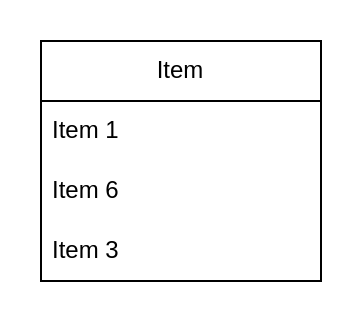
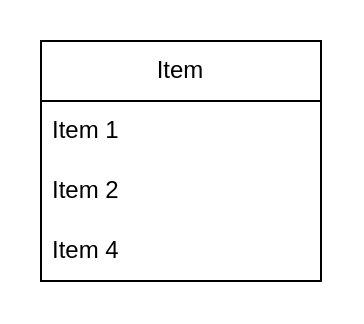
node "Item 6": label "Item 6" -> "Item 2"
node "Item 3": label "Item 3" -> "Item 4"
